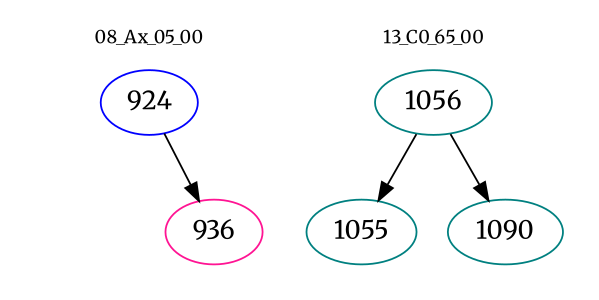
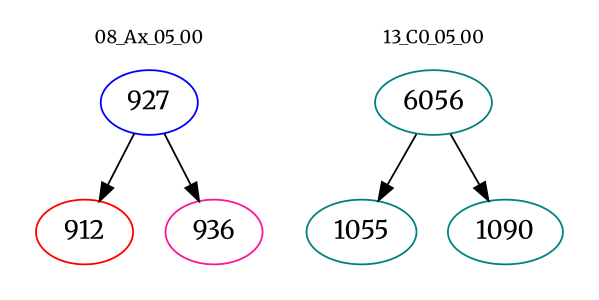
cluster "13_C0_65_00": label "13_C0_65_00" -> "13_C0_05_00"
node "924": label "924" -> "927"
node "1056": label "1056" -> "6056"
node "912": added
